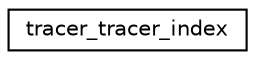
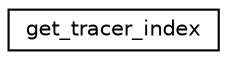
node "tracer_tracer_index": label "tracer_tracer_index" -> "get_tracer_index"
